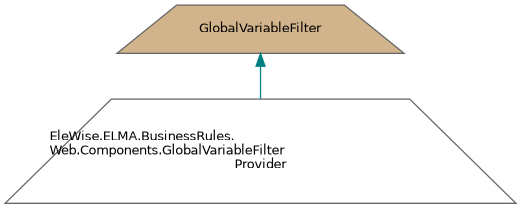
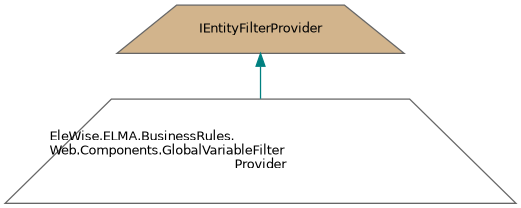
node "GlobalVariableFilter": label "GlobalVariableFilter" -> "IEntityFilterProvider"
